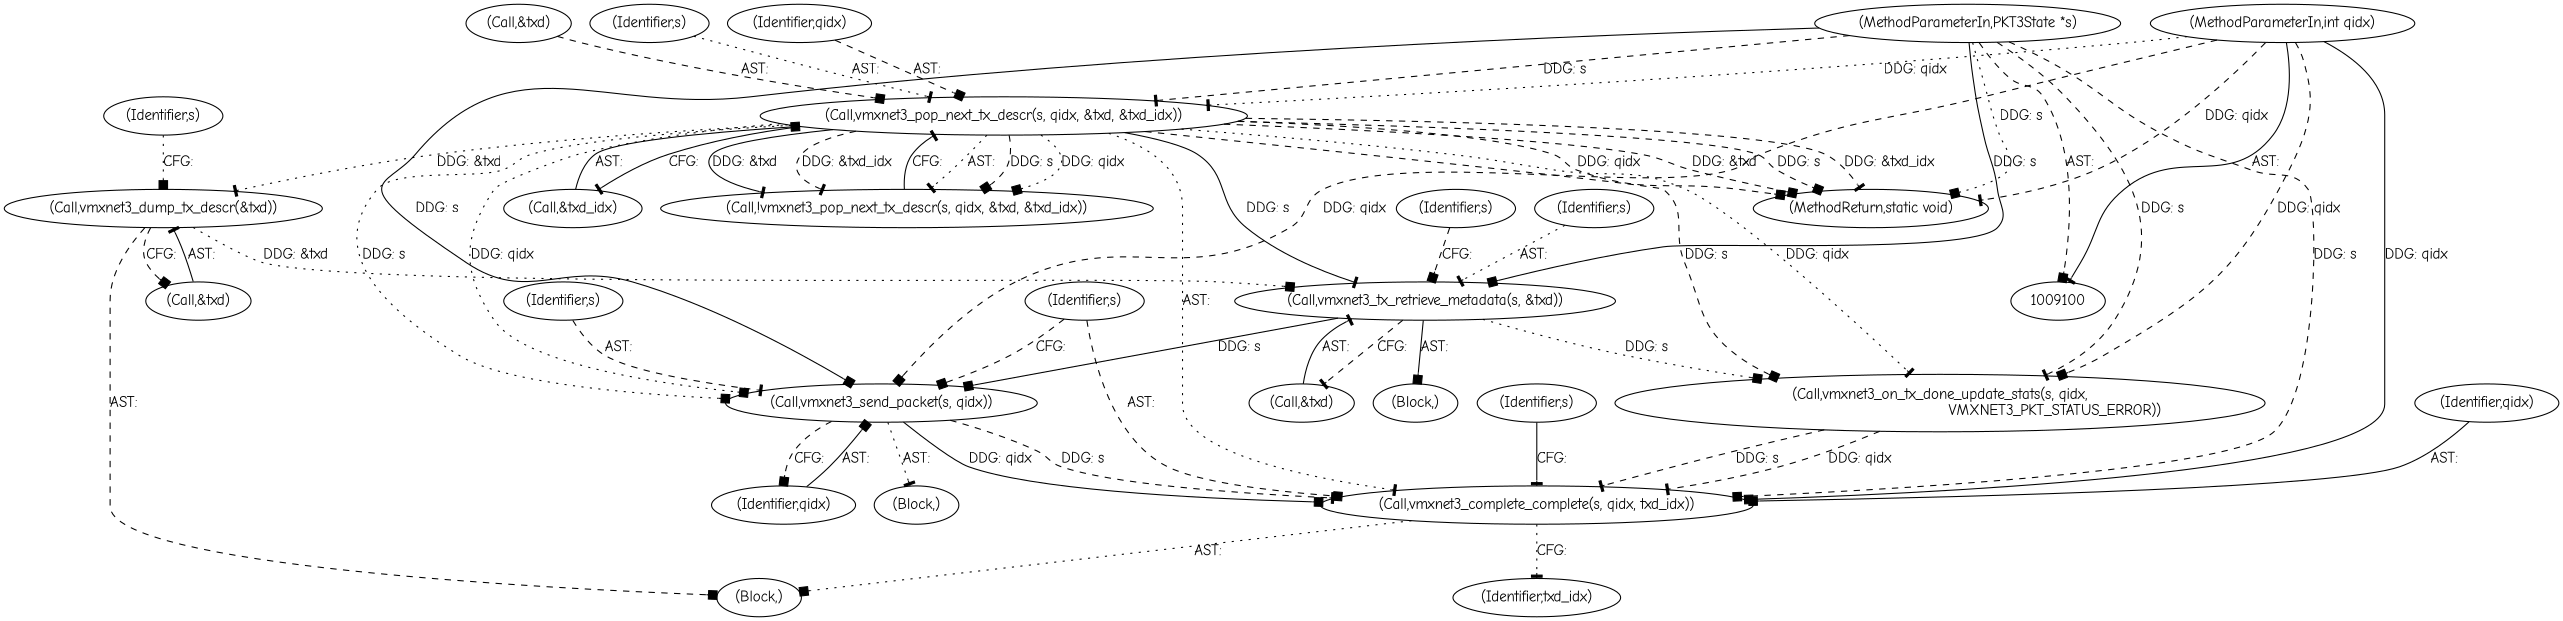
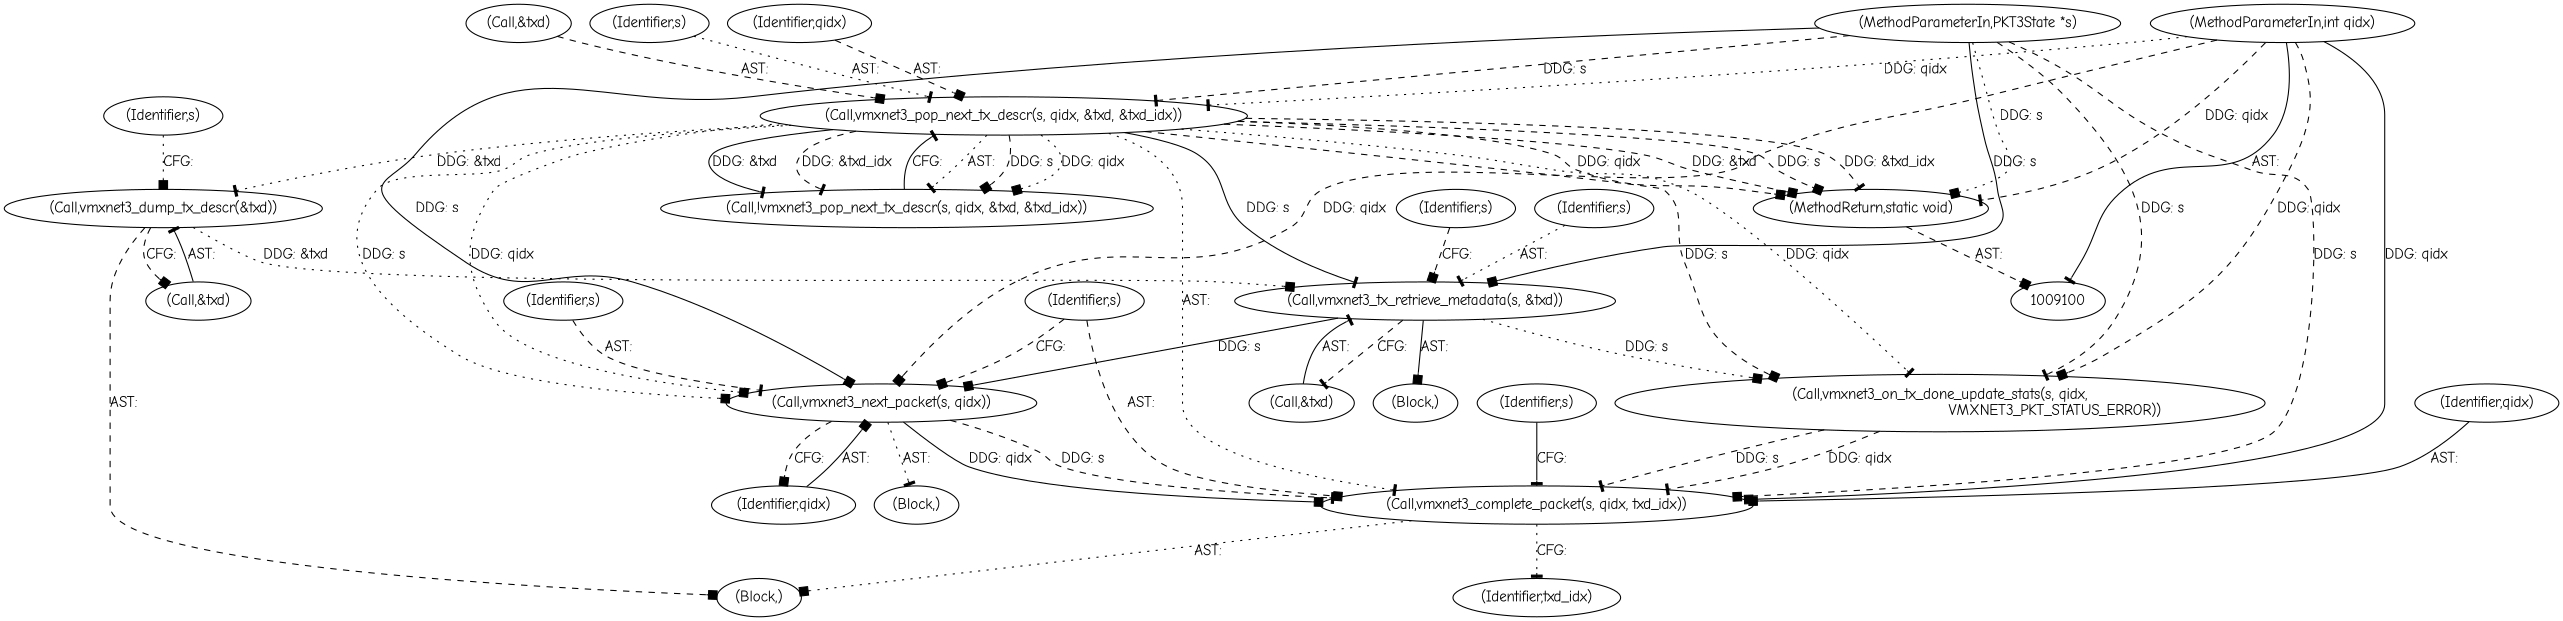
edge "(MethodParameterIn,PKT3State *s)" -> "1009100": now "(MethodReturn,static void)" -> "1009100"
node "(Call,&txd_idx)": removed
node "(Call,vmxnet3_send_packet(s, qidx))": label "(Call,vmxnet3_send_packet(s, qidx))" -> "(Call,vmxnet3_next_packet(s, qidx))"
node "(Call,vmxnet3_complete_complete(s, qidx, txd_idx))": label "(Call,vmxnet3_complete_complete(s, qidx, txd_idx))" -> "(Call,vmxnet3_complete_packet(s, qidx, txd_idx))"
